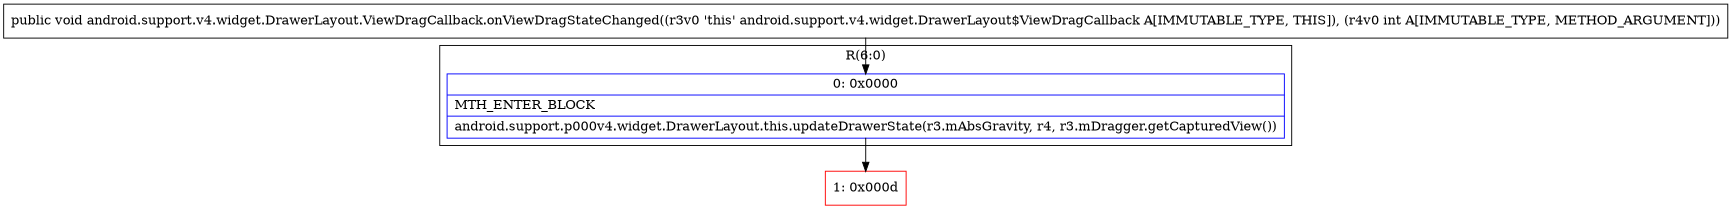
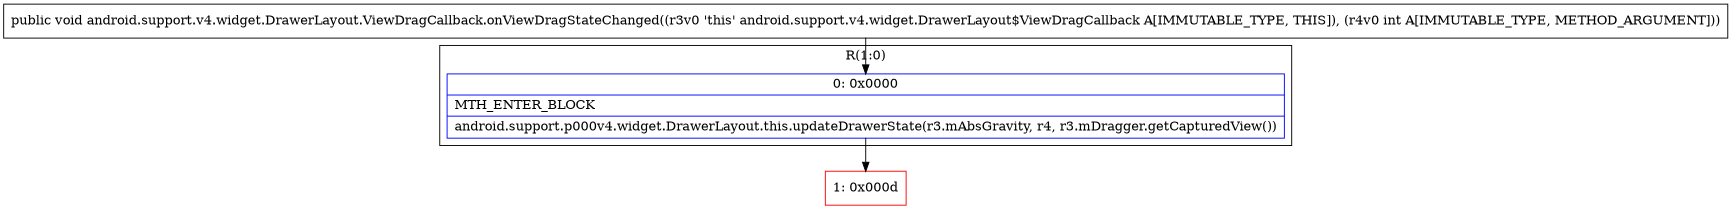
cluster "R(6:0)": label "R(6:0)" -> "R(1:0)"
